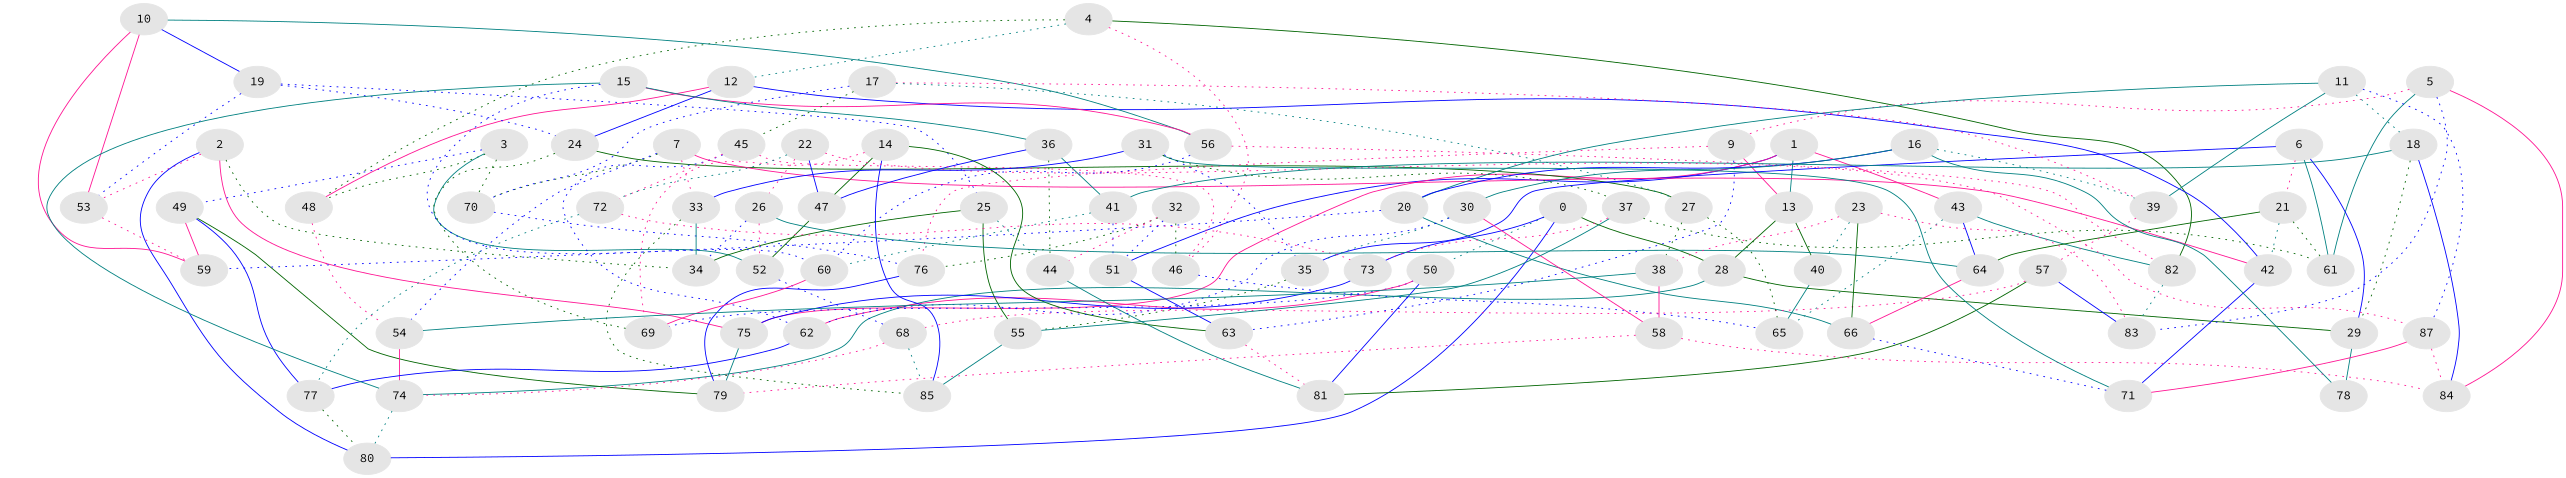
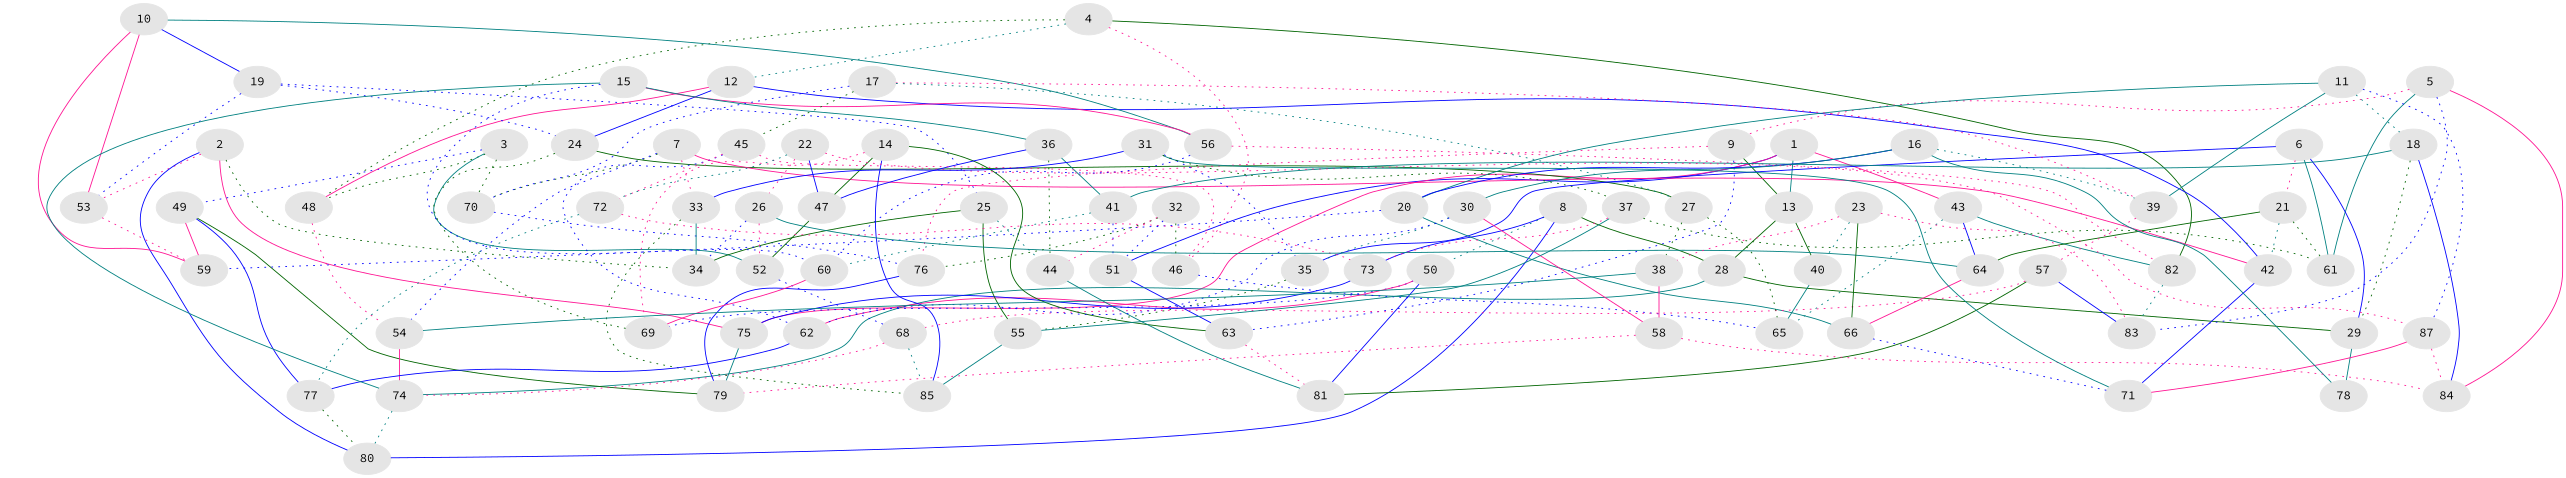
edge "9" -- "13": color deeppink -> darkgreen
node "0": label "0" -> "8"
